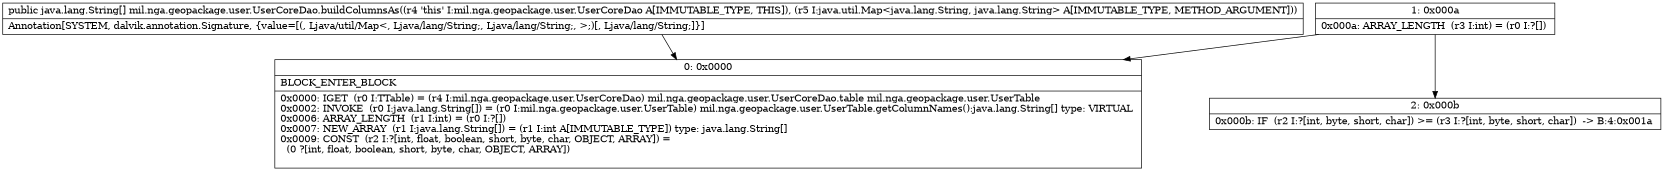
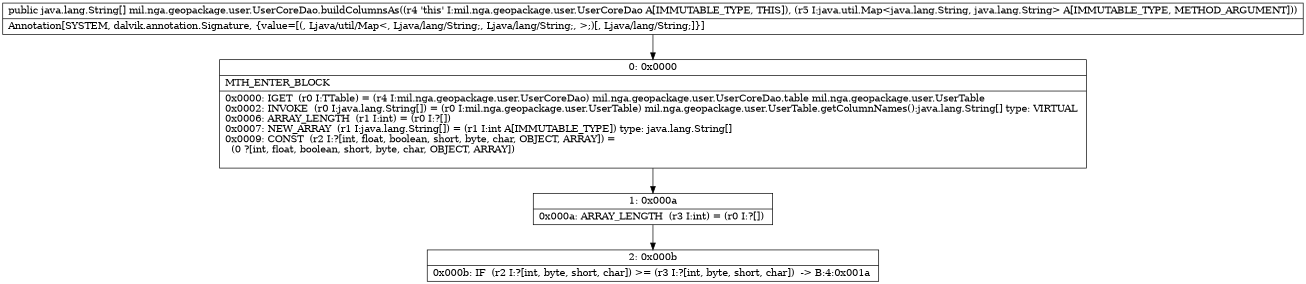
edge "1: 0x000a" -> "0: 0x0000": reversed
node "0: 0x0000": text "BLOCK_ENTER_BLOCK" -> "MTH_ENTER_BLOCK"
